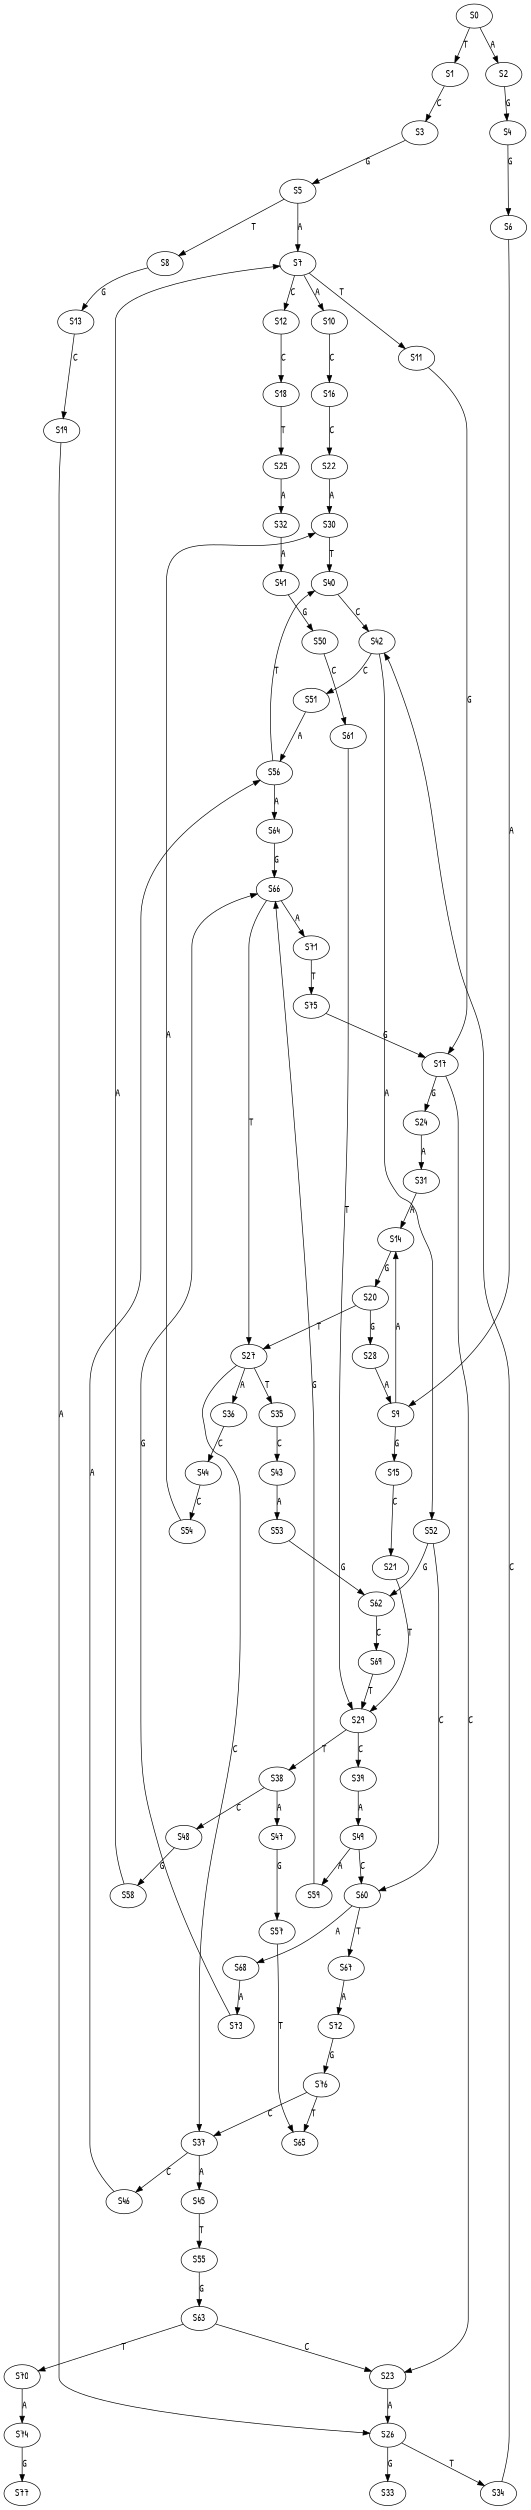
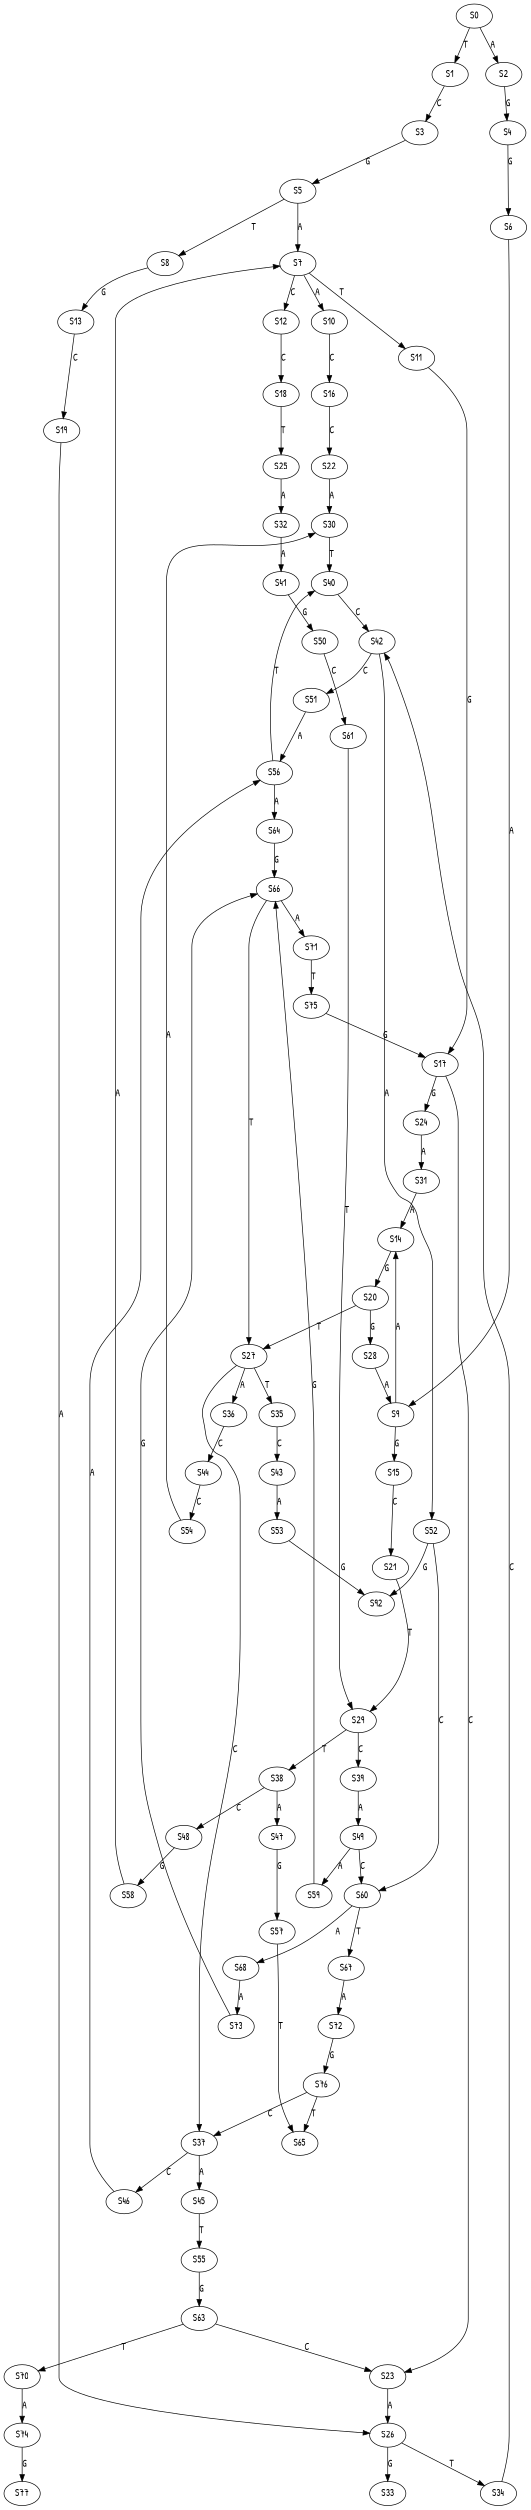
node "S62": label "S62" -> "S92"
node "S69": removed
